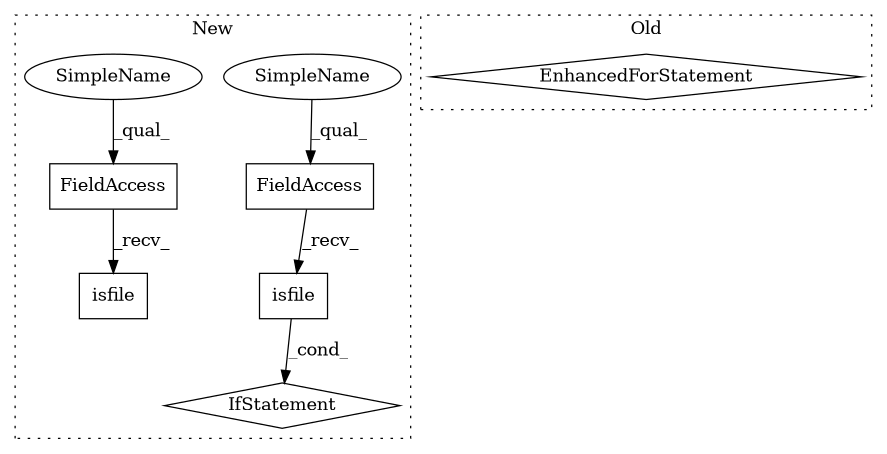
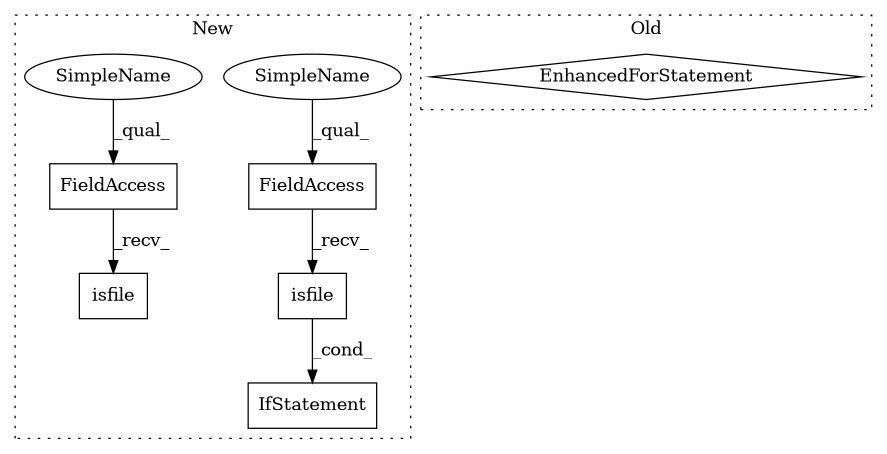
node "IfStatement": shape diamond -> box
